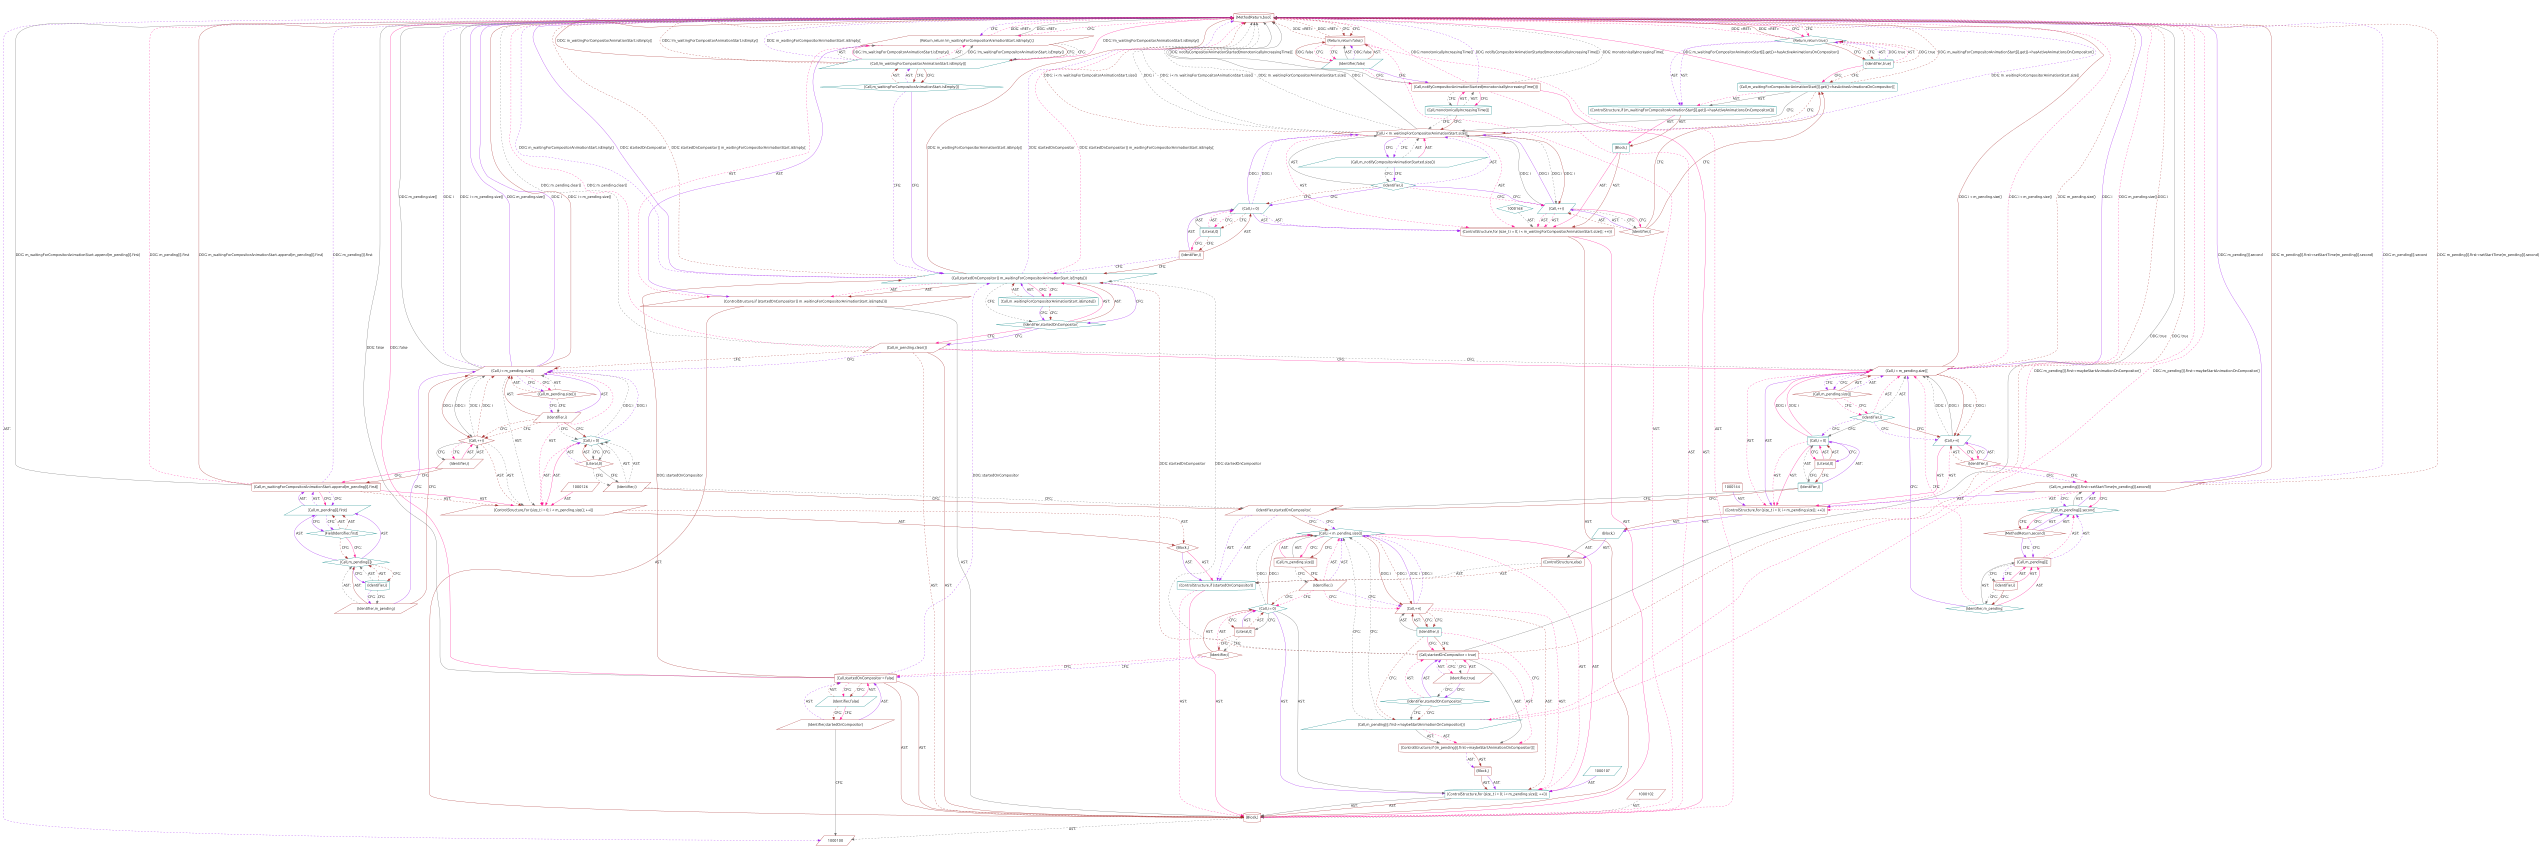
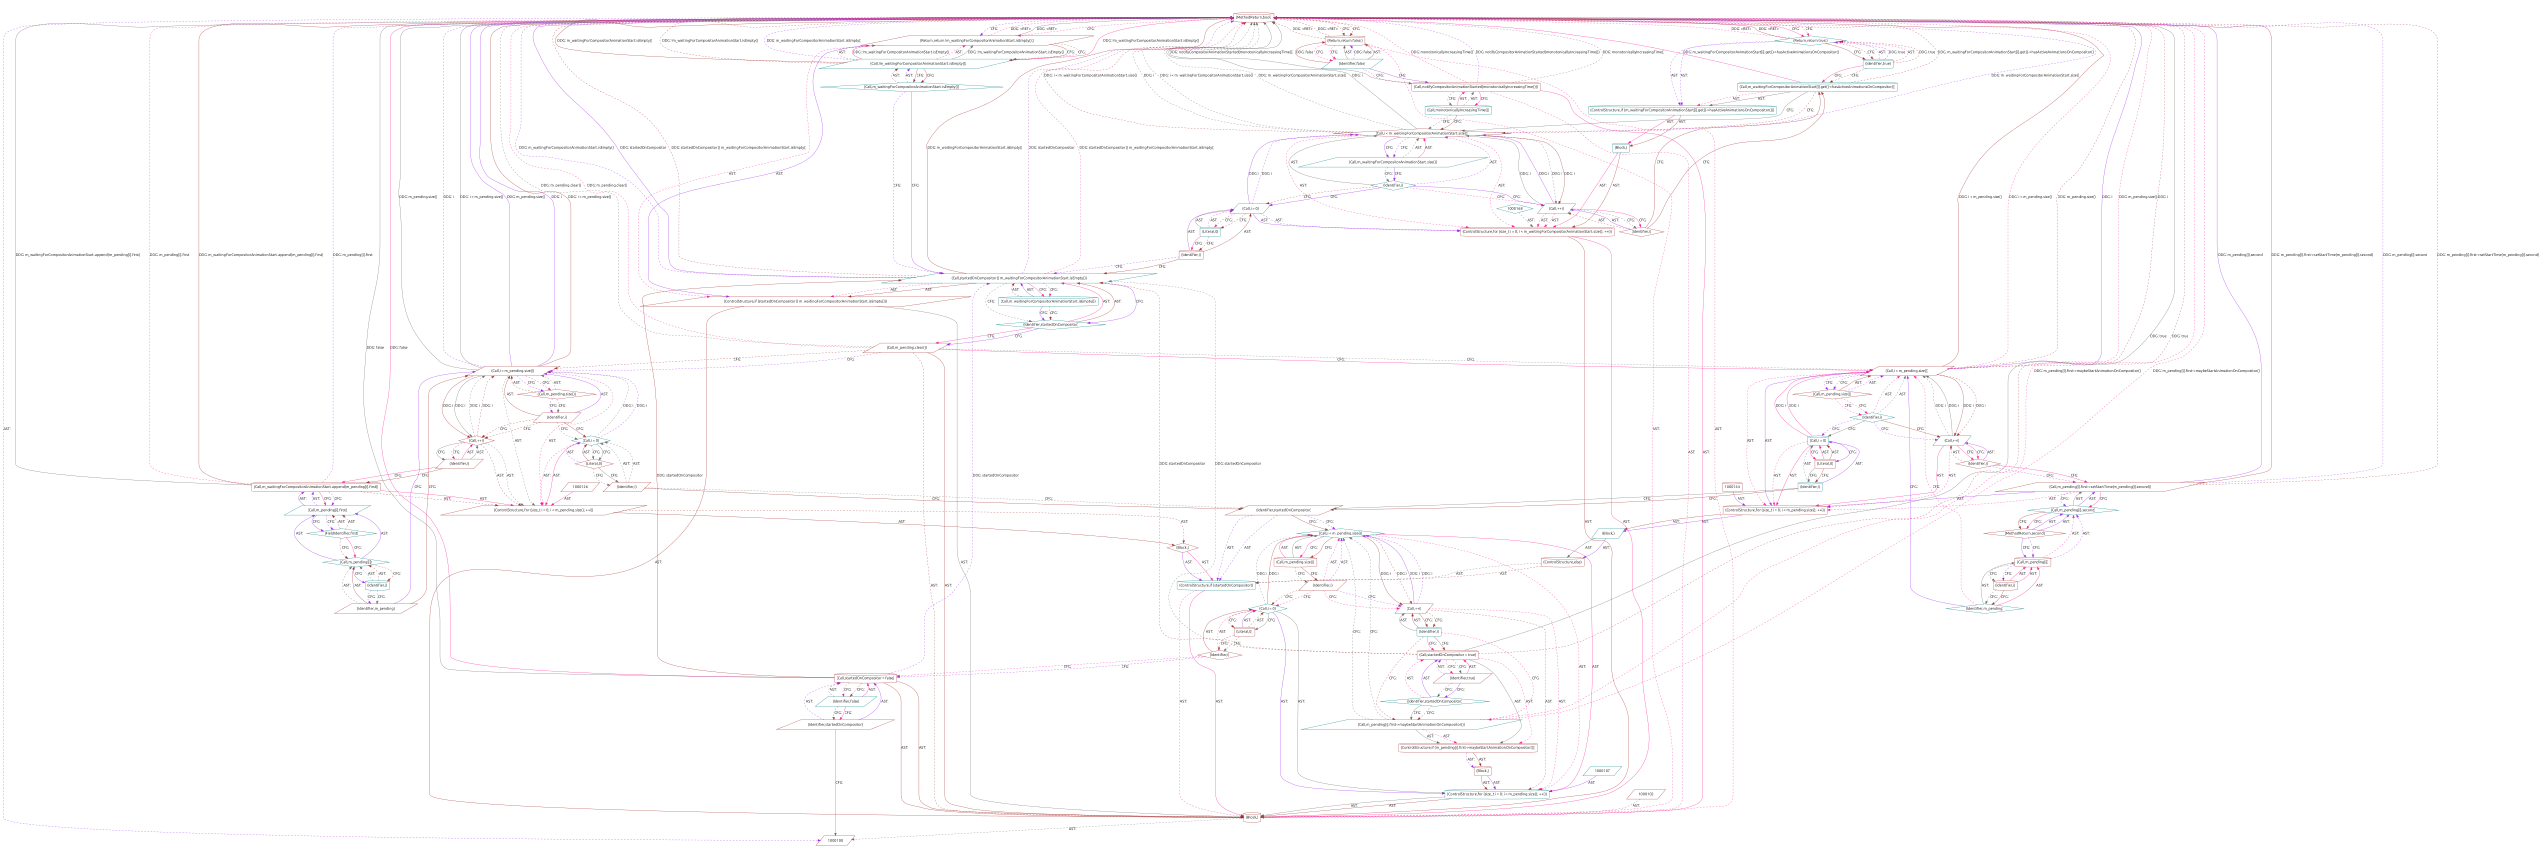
node "(Call,m_notifyCompositorAnimationStarted.size())": label "(Call,m_notifyCompositorAnimationStarted.size())" -> "(Call,m_waitingForCompositorAnimationStart.size())"
